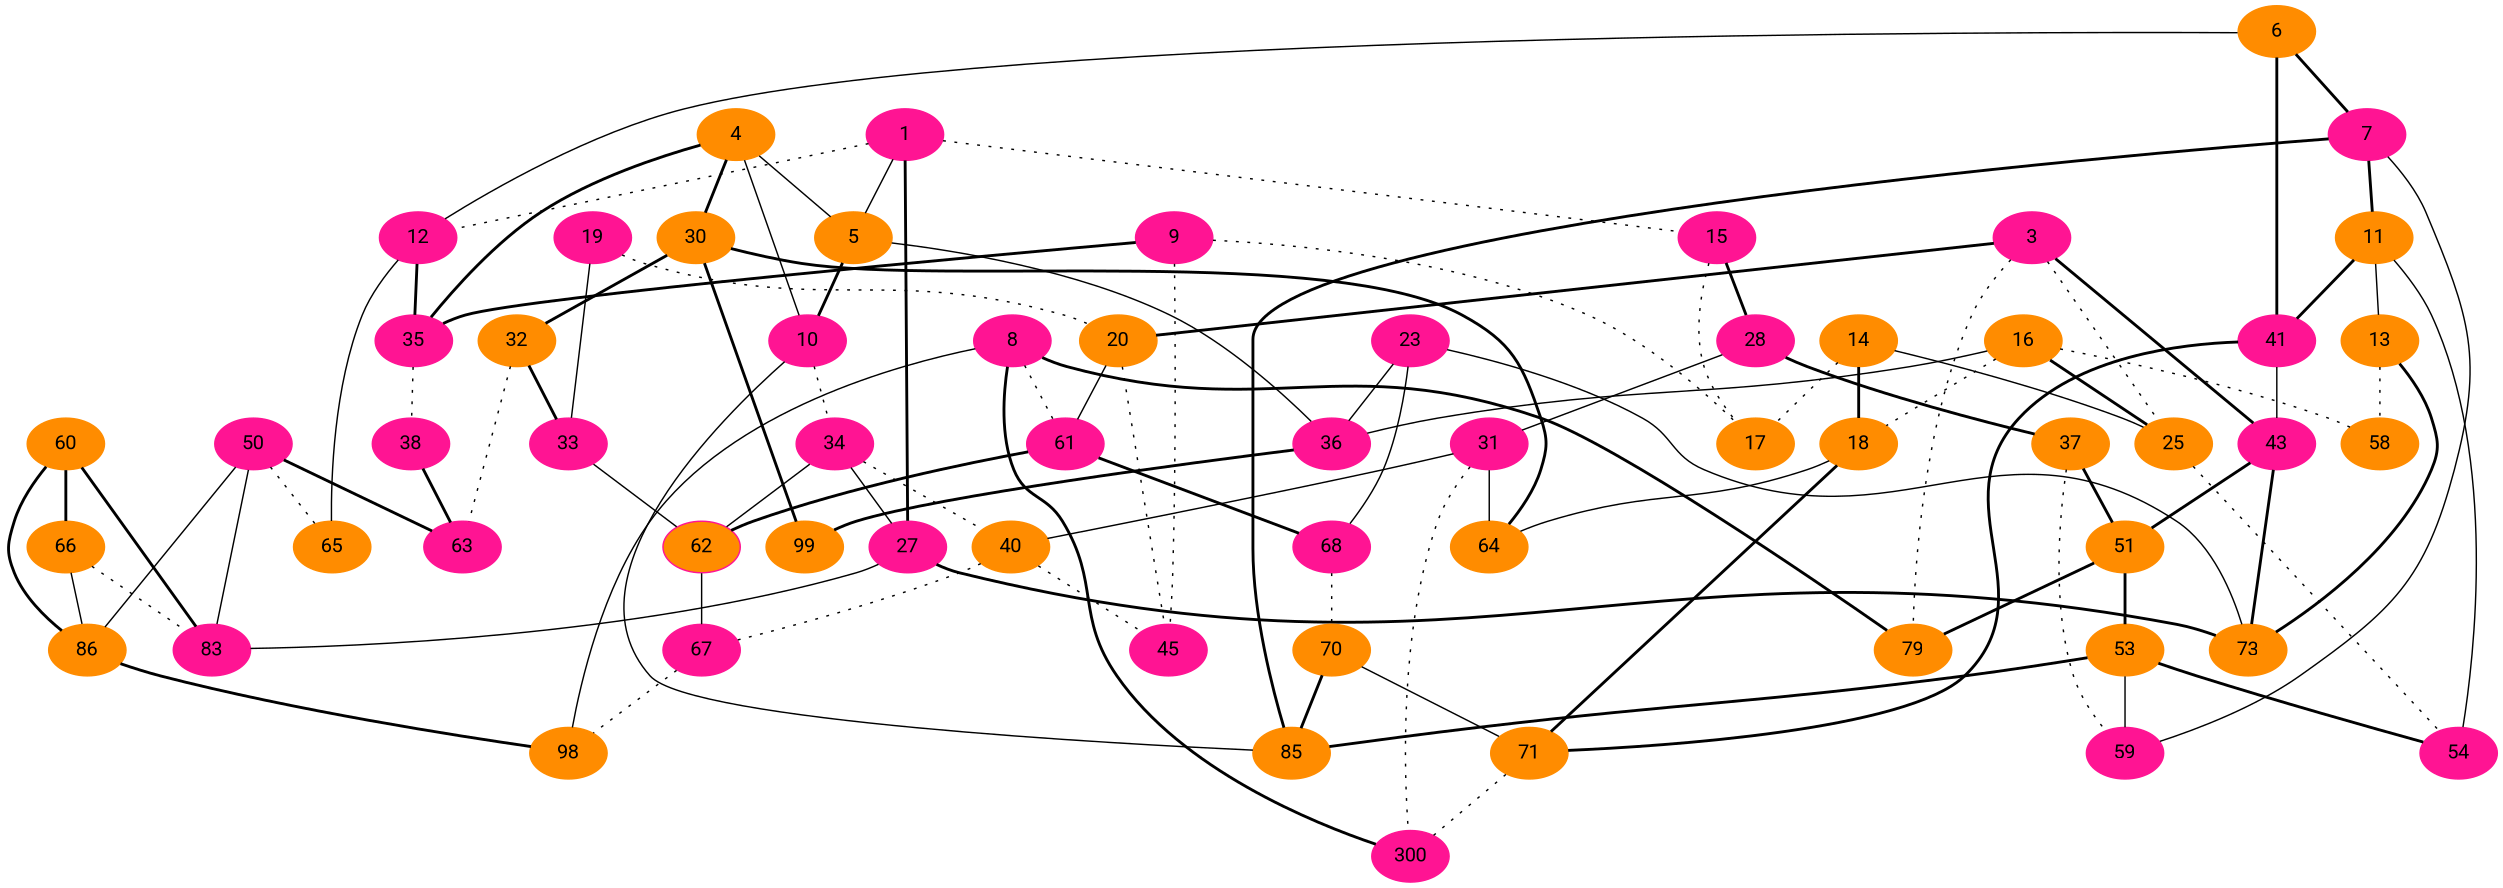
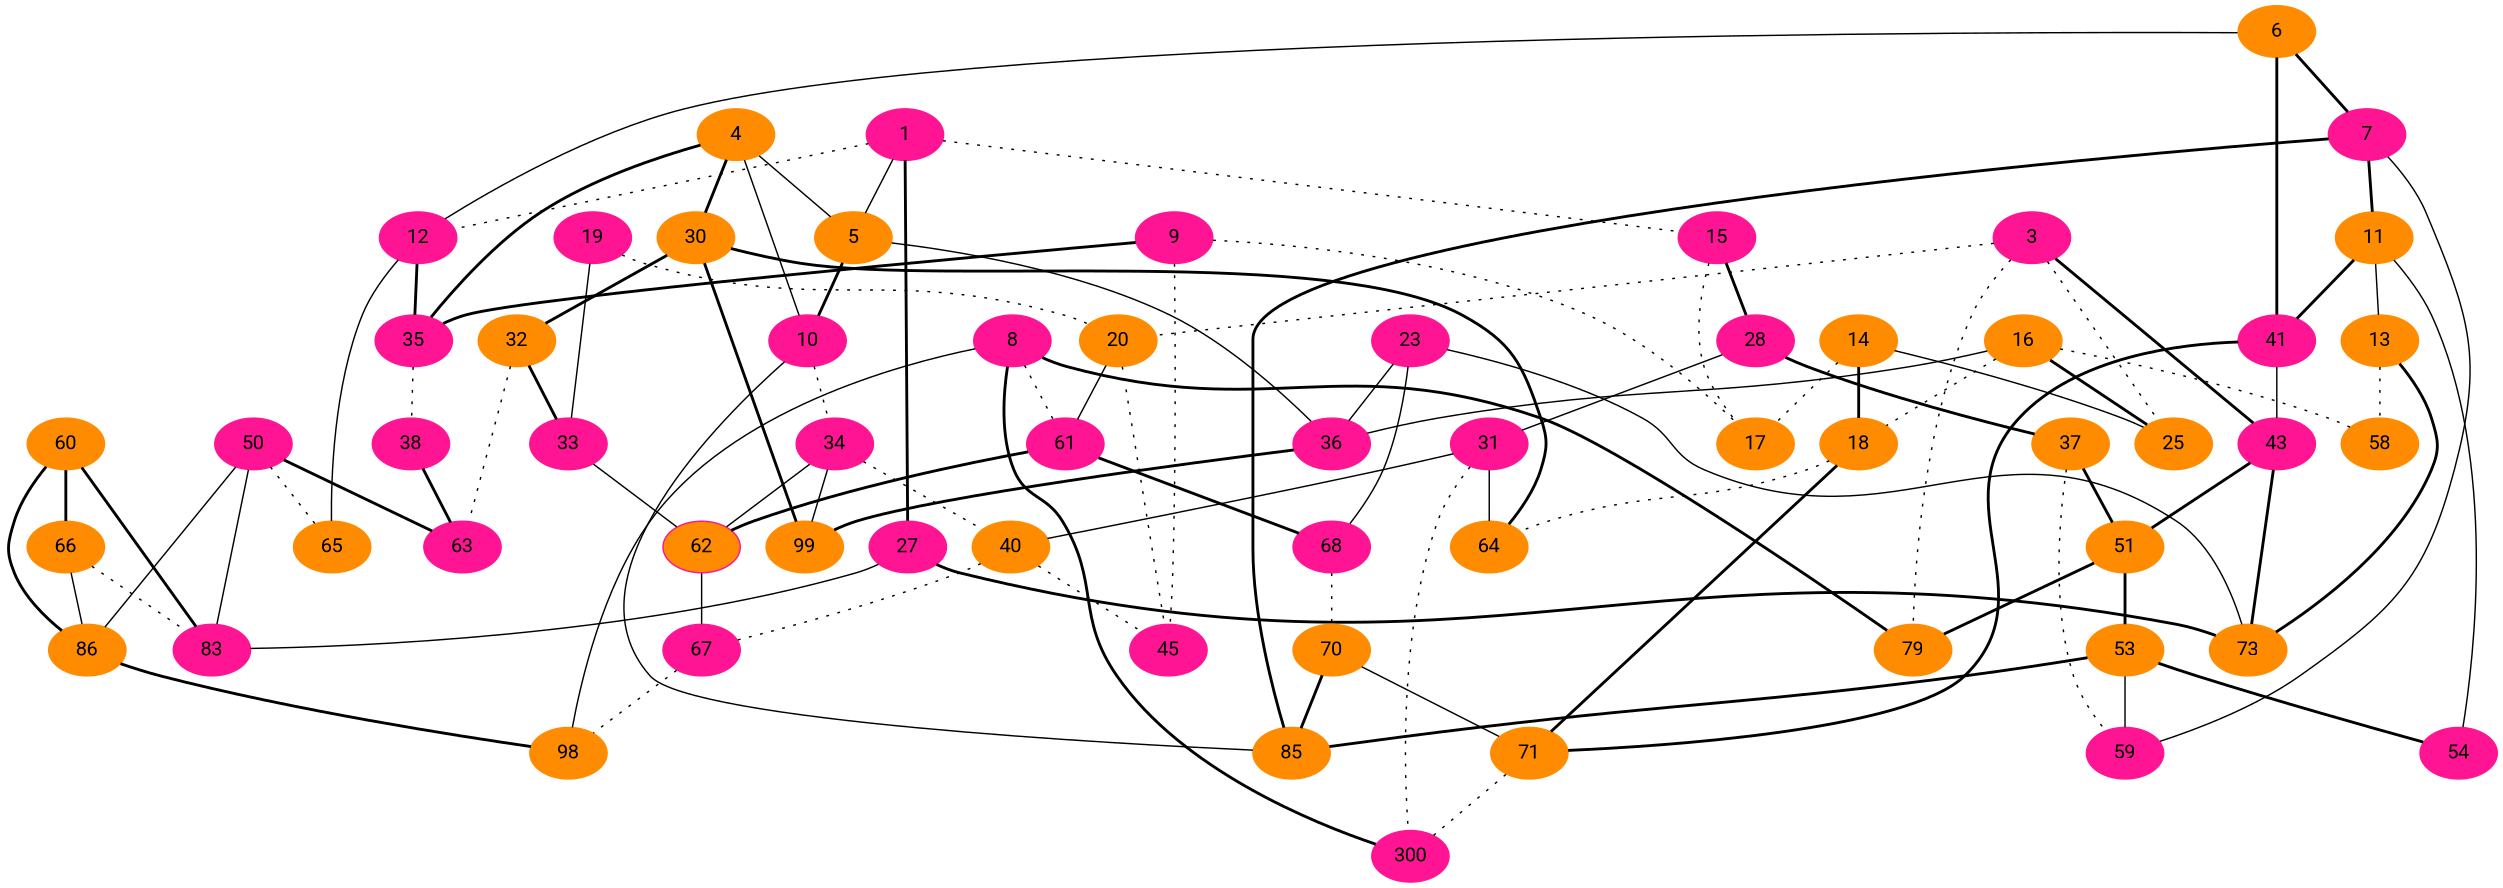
edge "3" -- "20": style bold -> dotted
edge "34" -- "27": now "34" -- "99"
edge "18" -- "64": style solid -> dotted
edge "25" -- "54": removed
